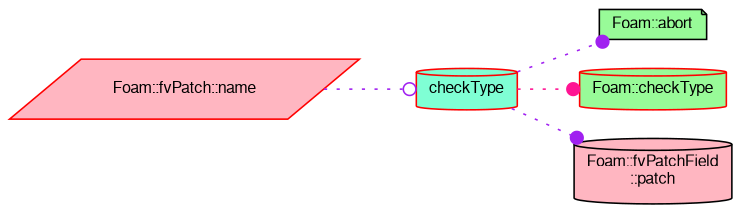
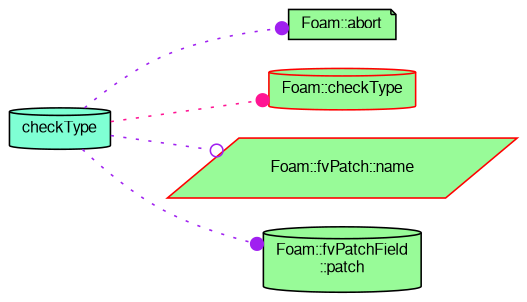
node "Foam::fvPatch::name": fillcolor lightpink -> palegreen
edge "Foam::fvPatch::name" -> "checkType": reversed
node "checkType": color red -> black
node "Foam::fvPatchField ::patch": fillcolor lightpink -> palegreen
